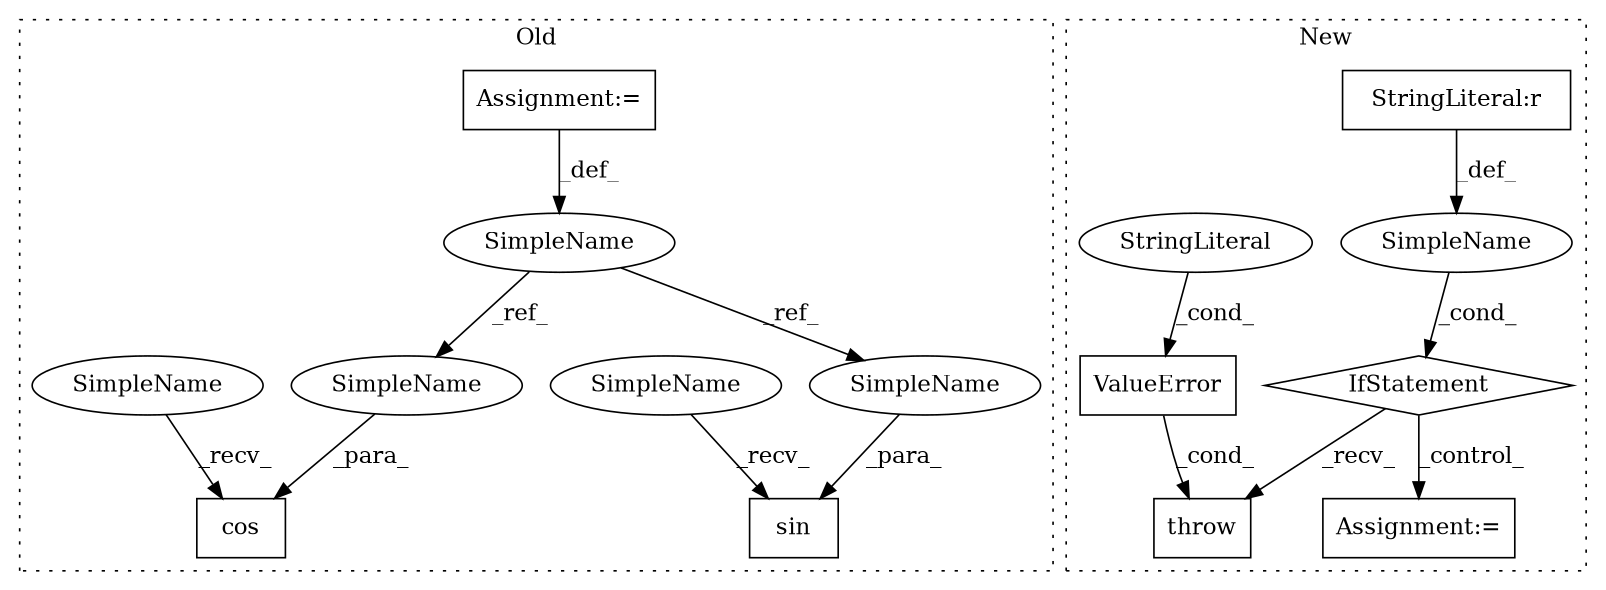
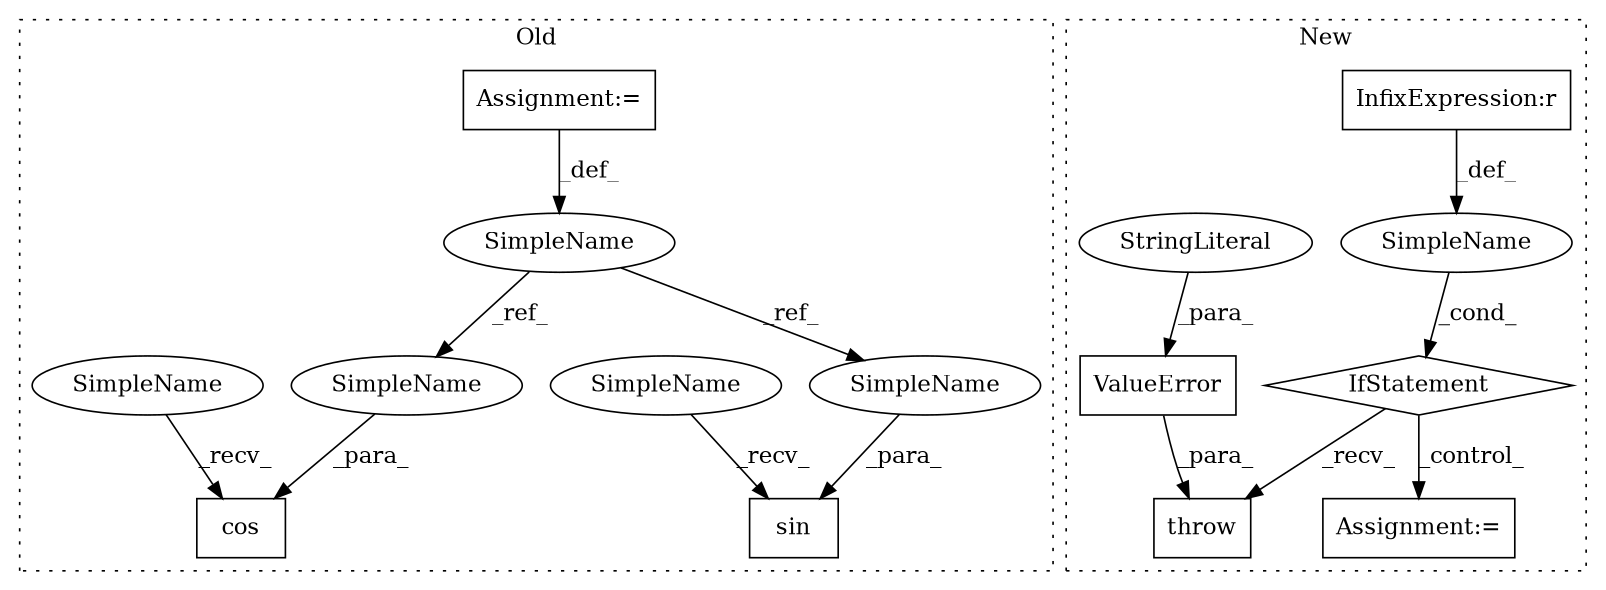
node "StringLiteral:r": label "StringLiteral:r" -> "InfixExpression:r"
edge "StringLiteral" -> "ValueError": label "_cond_" -> "_para_"
edge "ValueError" -> "throw": label "_cond_" -> "_para_"
